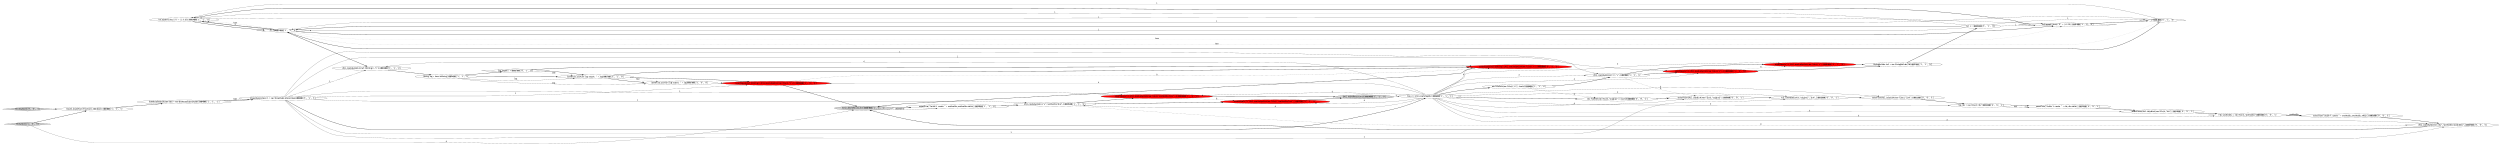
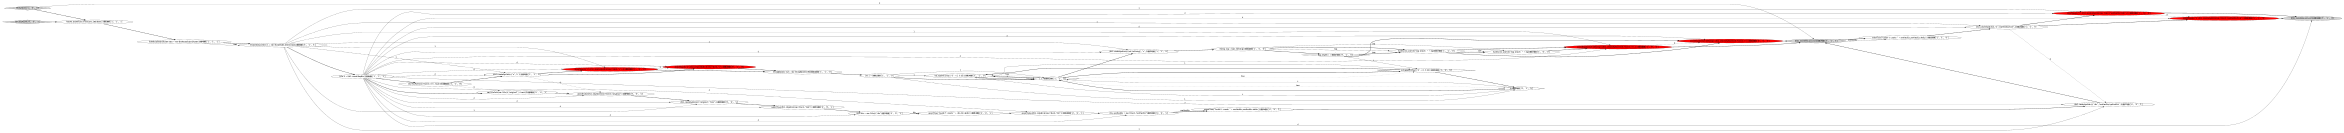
edge "int i = 0@@@12@@@['1', '1', '0']" -> "buf.append((char)('0' + (i % 10)))@@@14@@@['1', '0', '0']": now "log.length() > 0@@@17@@@['0', '1', '0']" -> "buf.append((char)('0' + (i % 10)))@@@14@@@['1', '0', '0']"
edge "{Util.deleteRecursive(d)}@@@24@@@['1', '1', '0']" -> "File d = Util.createTempDir()@@@6@@@['1', '1', '1']": reversed
